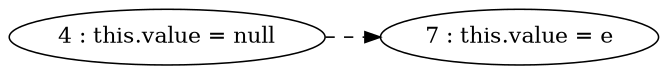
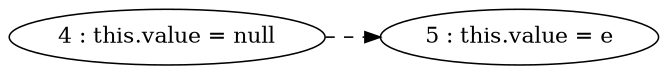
node "7 : this.value = e": label "7 : this.value = e" -> "5 : this.value = e"
